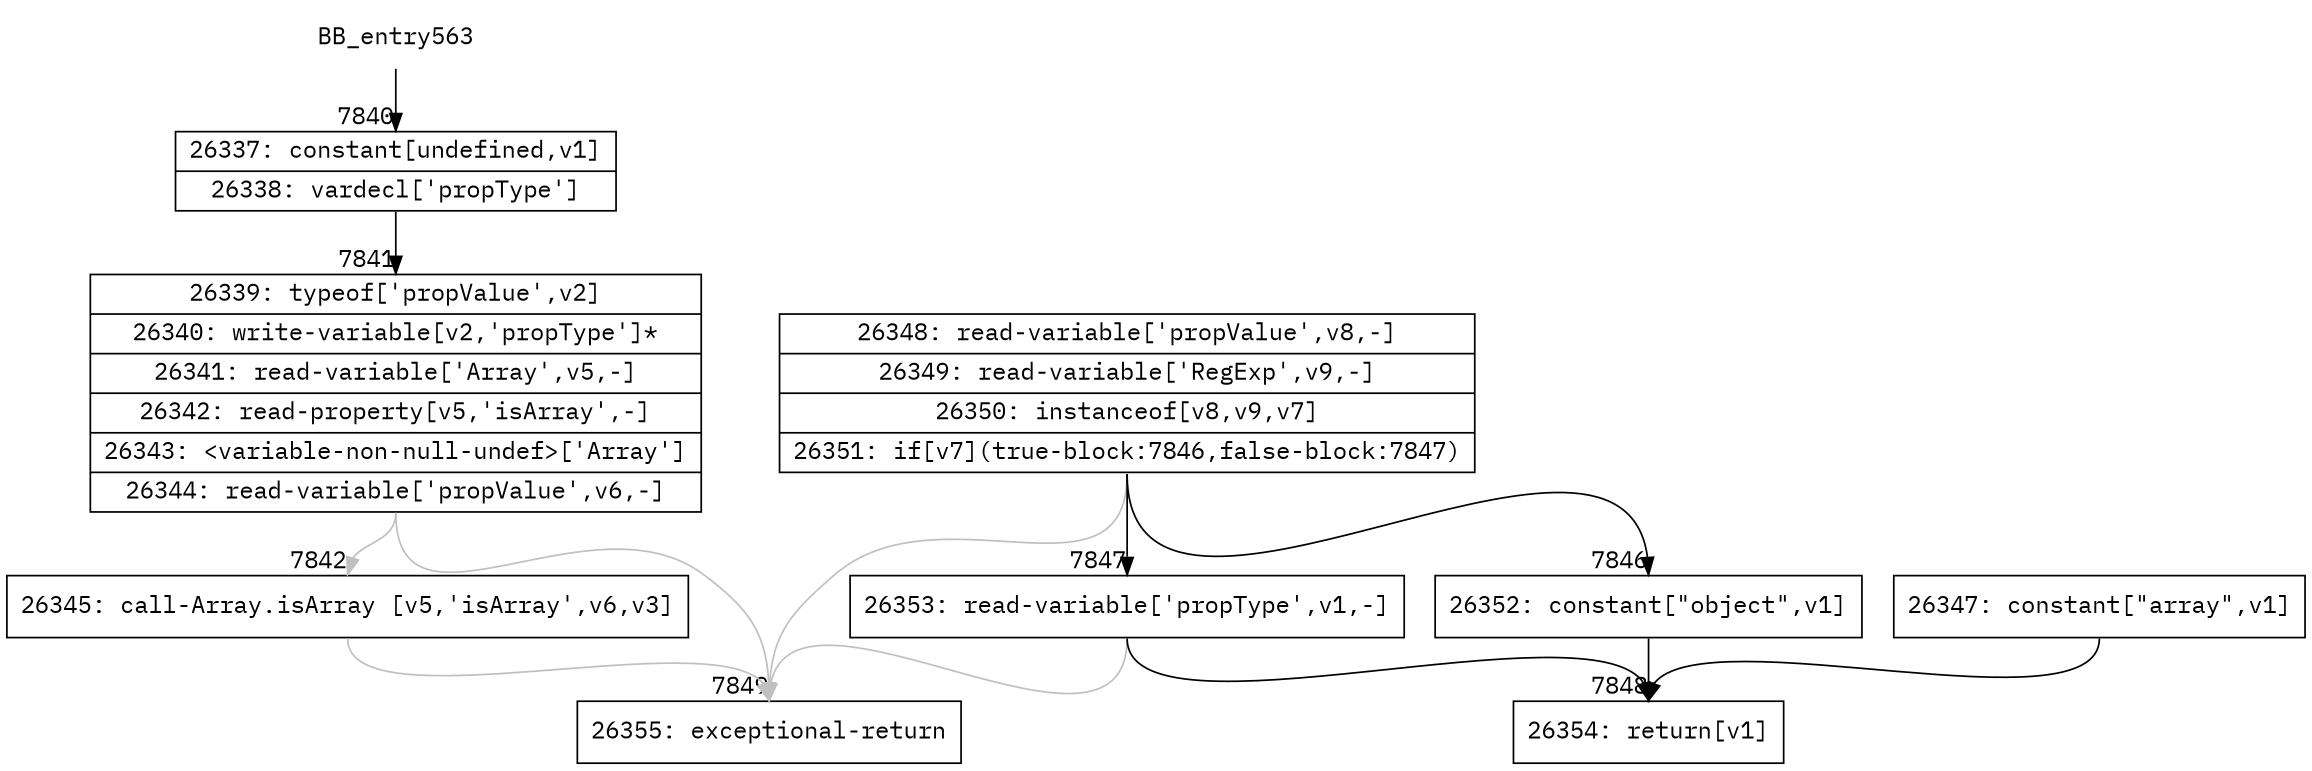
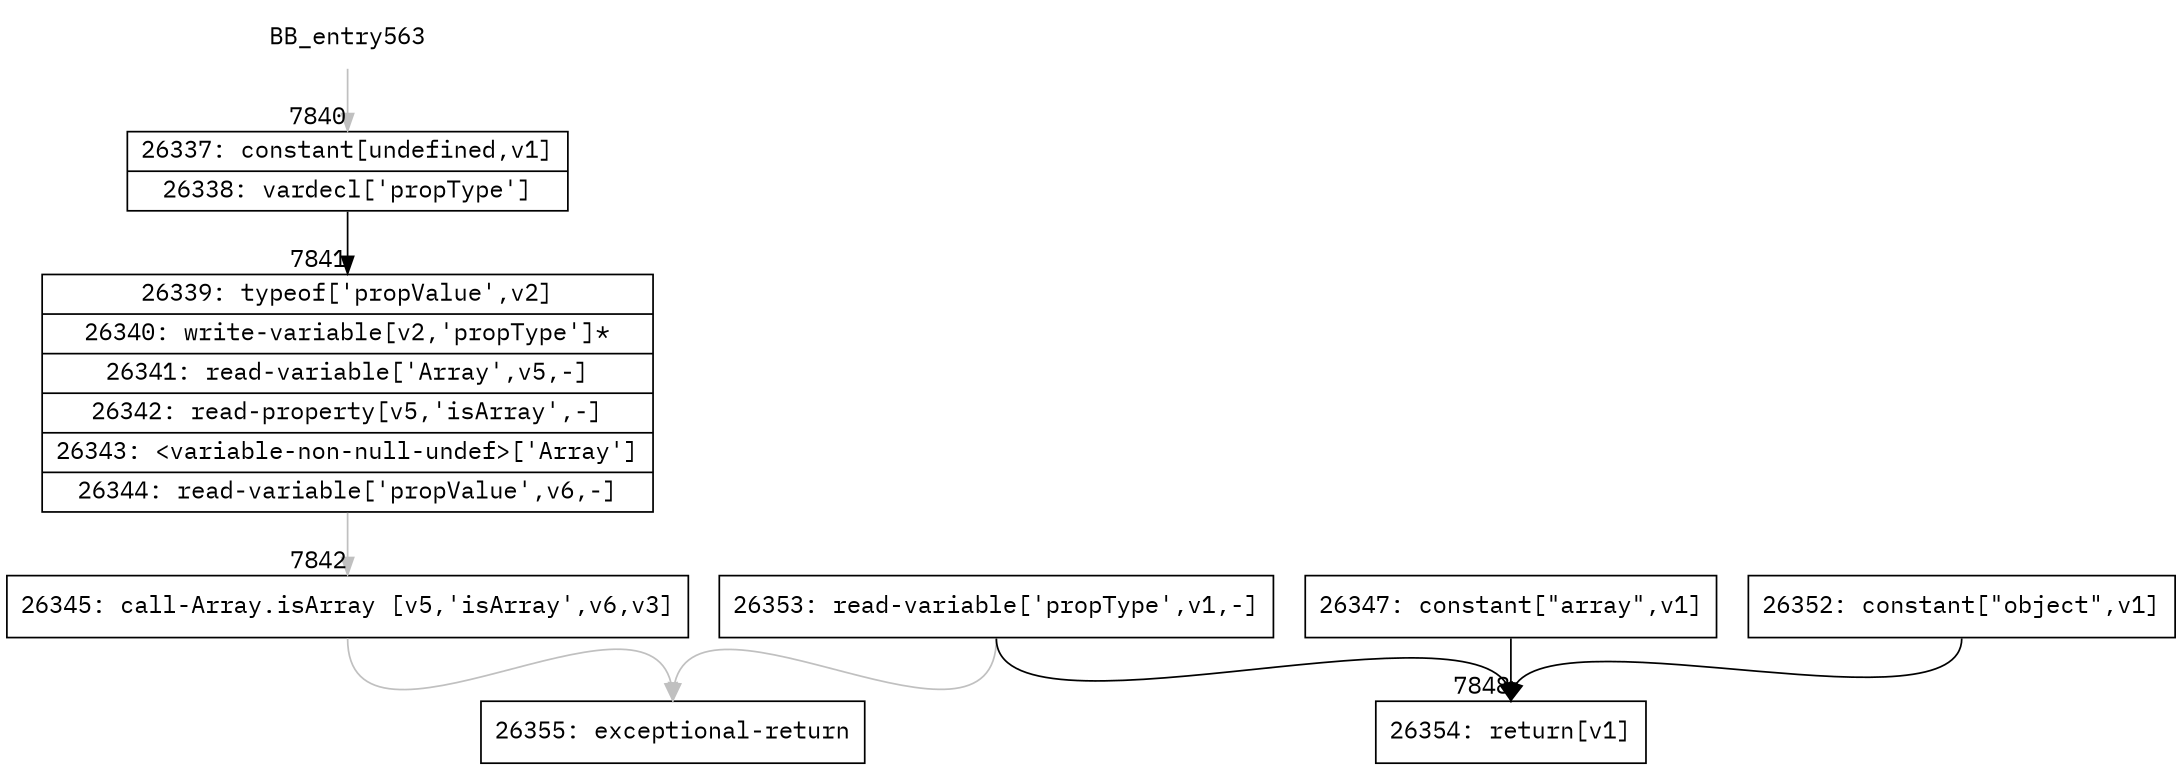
edge "BB_entry563" -> "26337: constant[undefined,v1]": color black -> gray
node "26348: read-variable['propValue',v8,-]": removed
edge "26339: typeof['propValue',v2]" -> "26355: exceptional-return": removed
